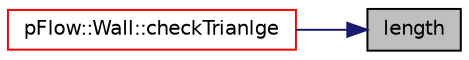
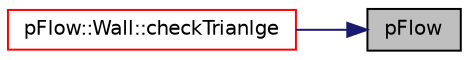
node "length": label "length" -> "pFlow"
